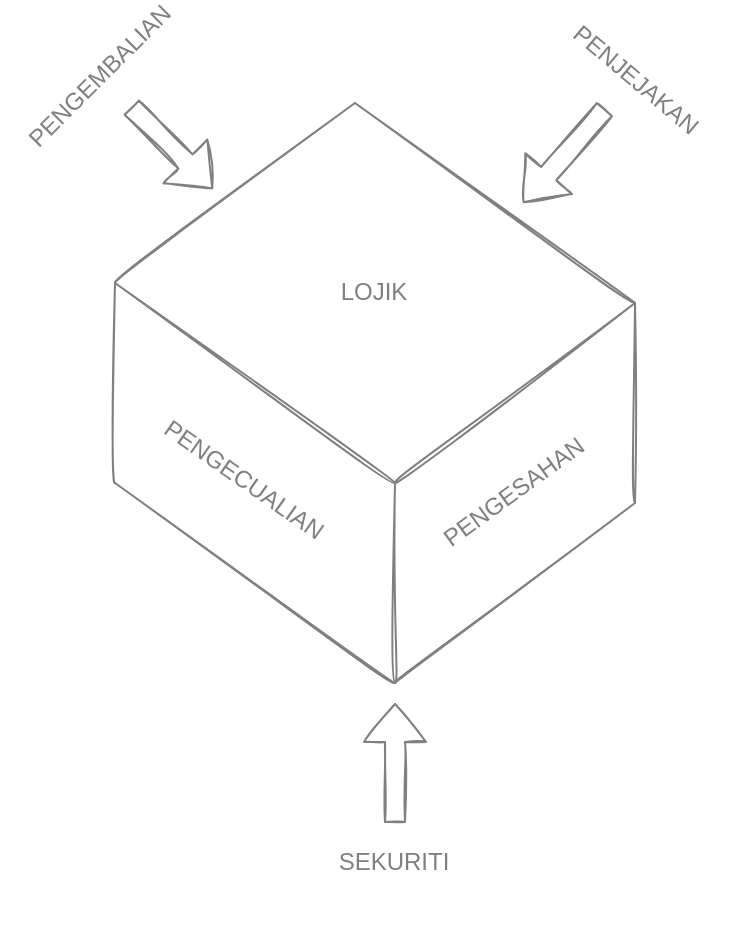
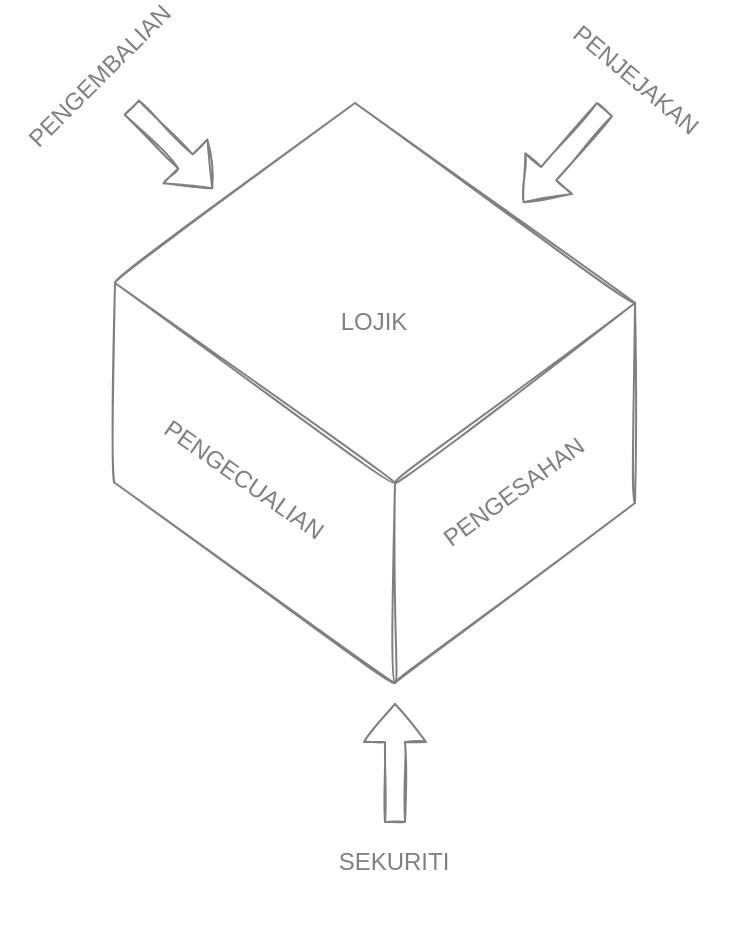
node "LOJIK": moved (375, 293) -> (375, 323)
